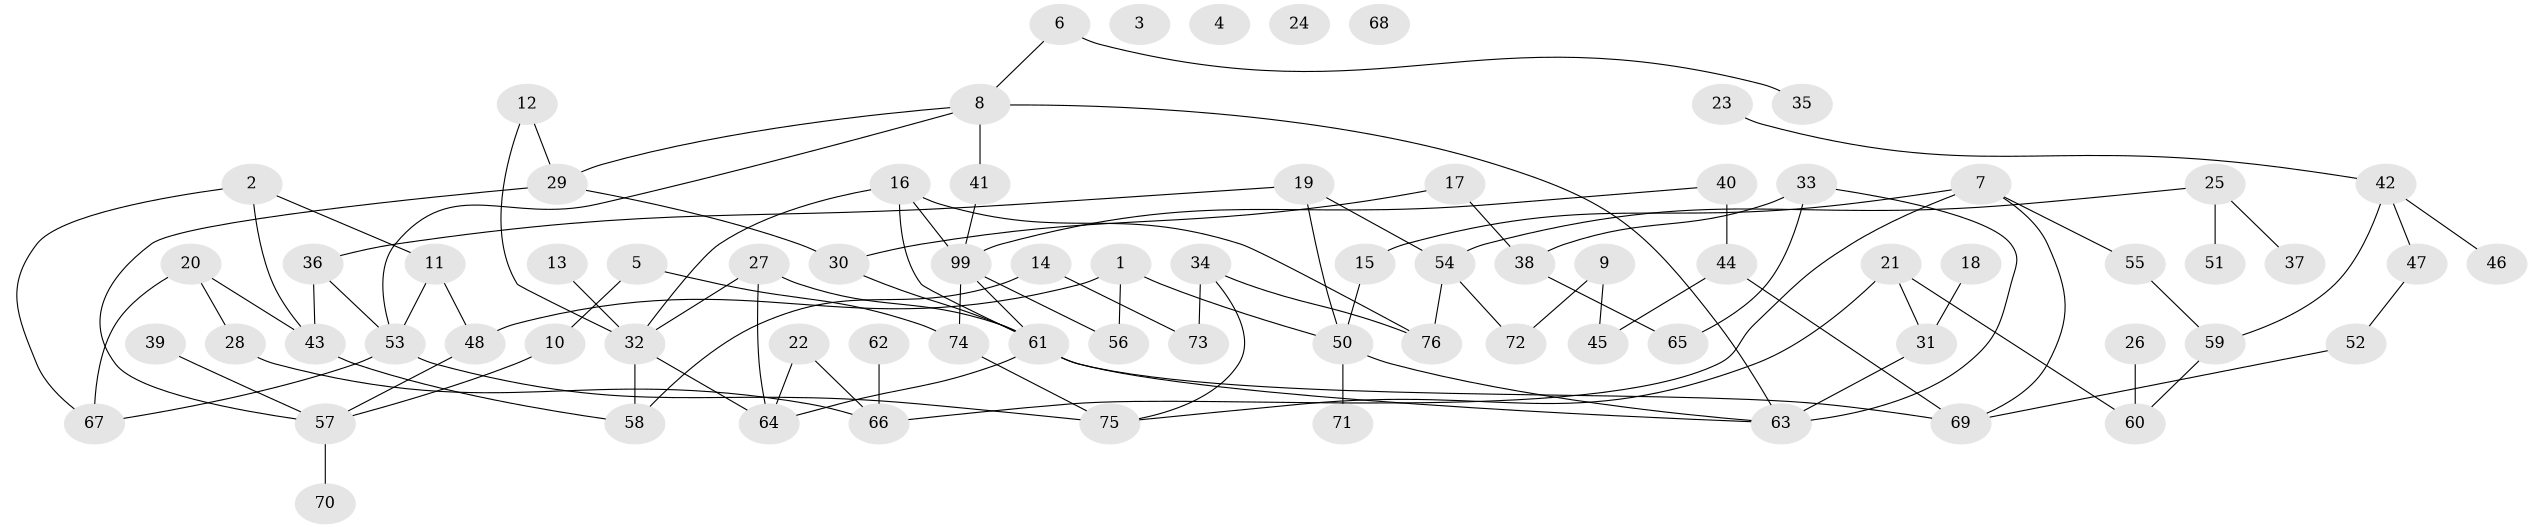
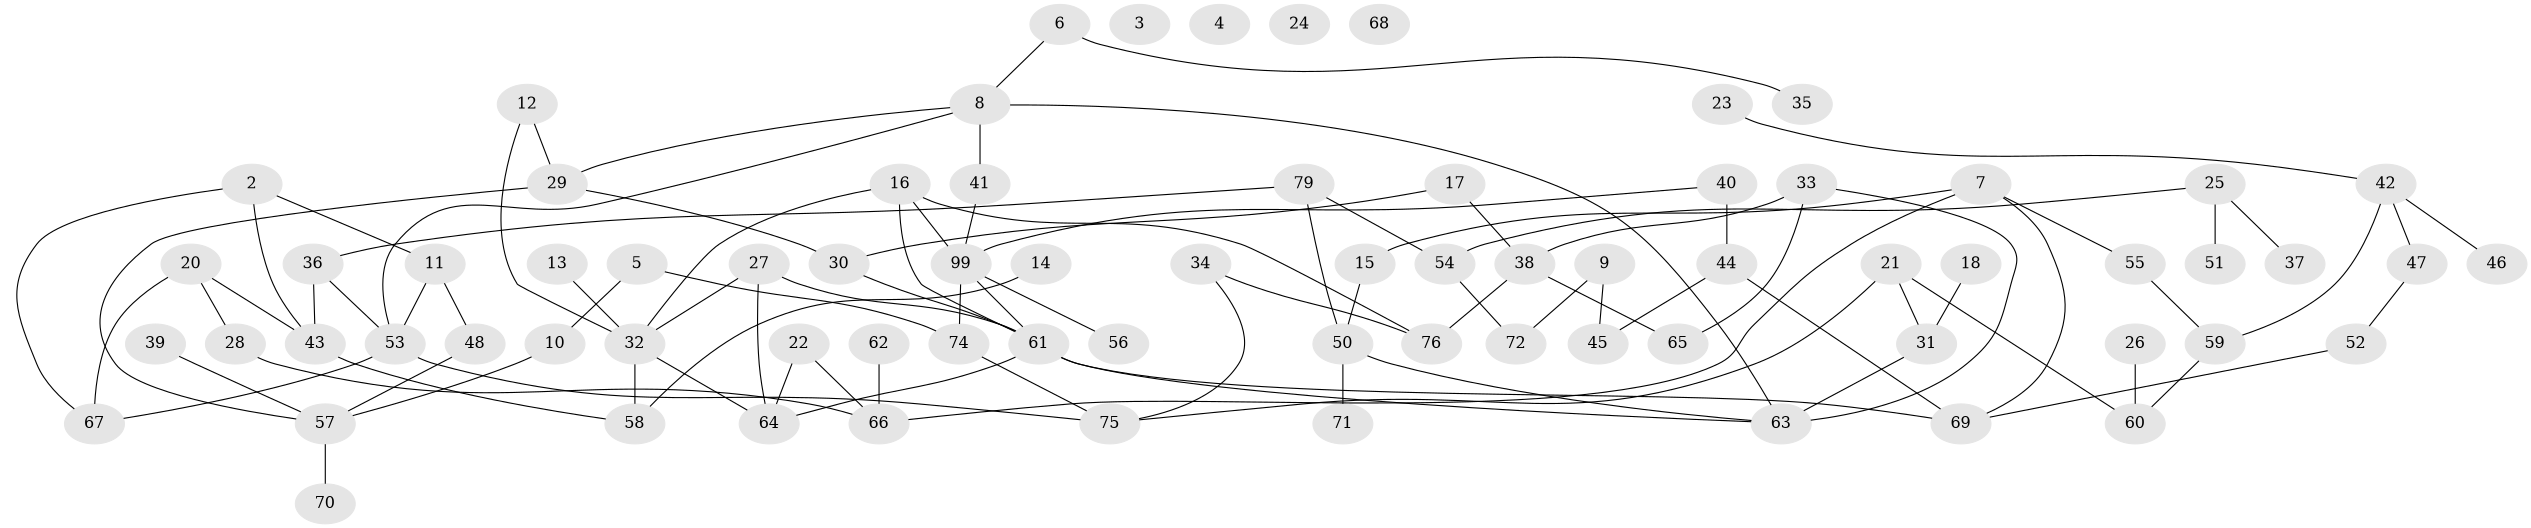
node "19": label "19" -> "79"
node "1": removed
edge "54" -- "76": now "38" -- "76"
node "73": removed
